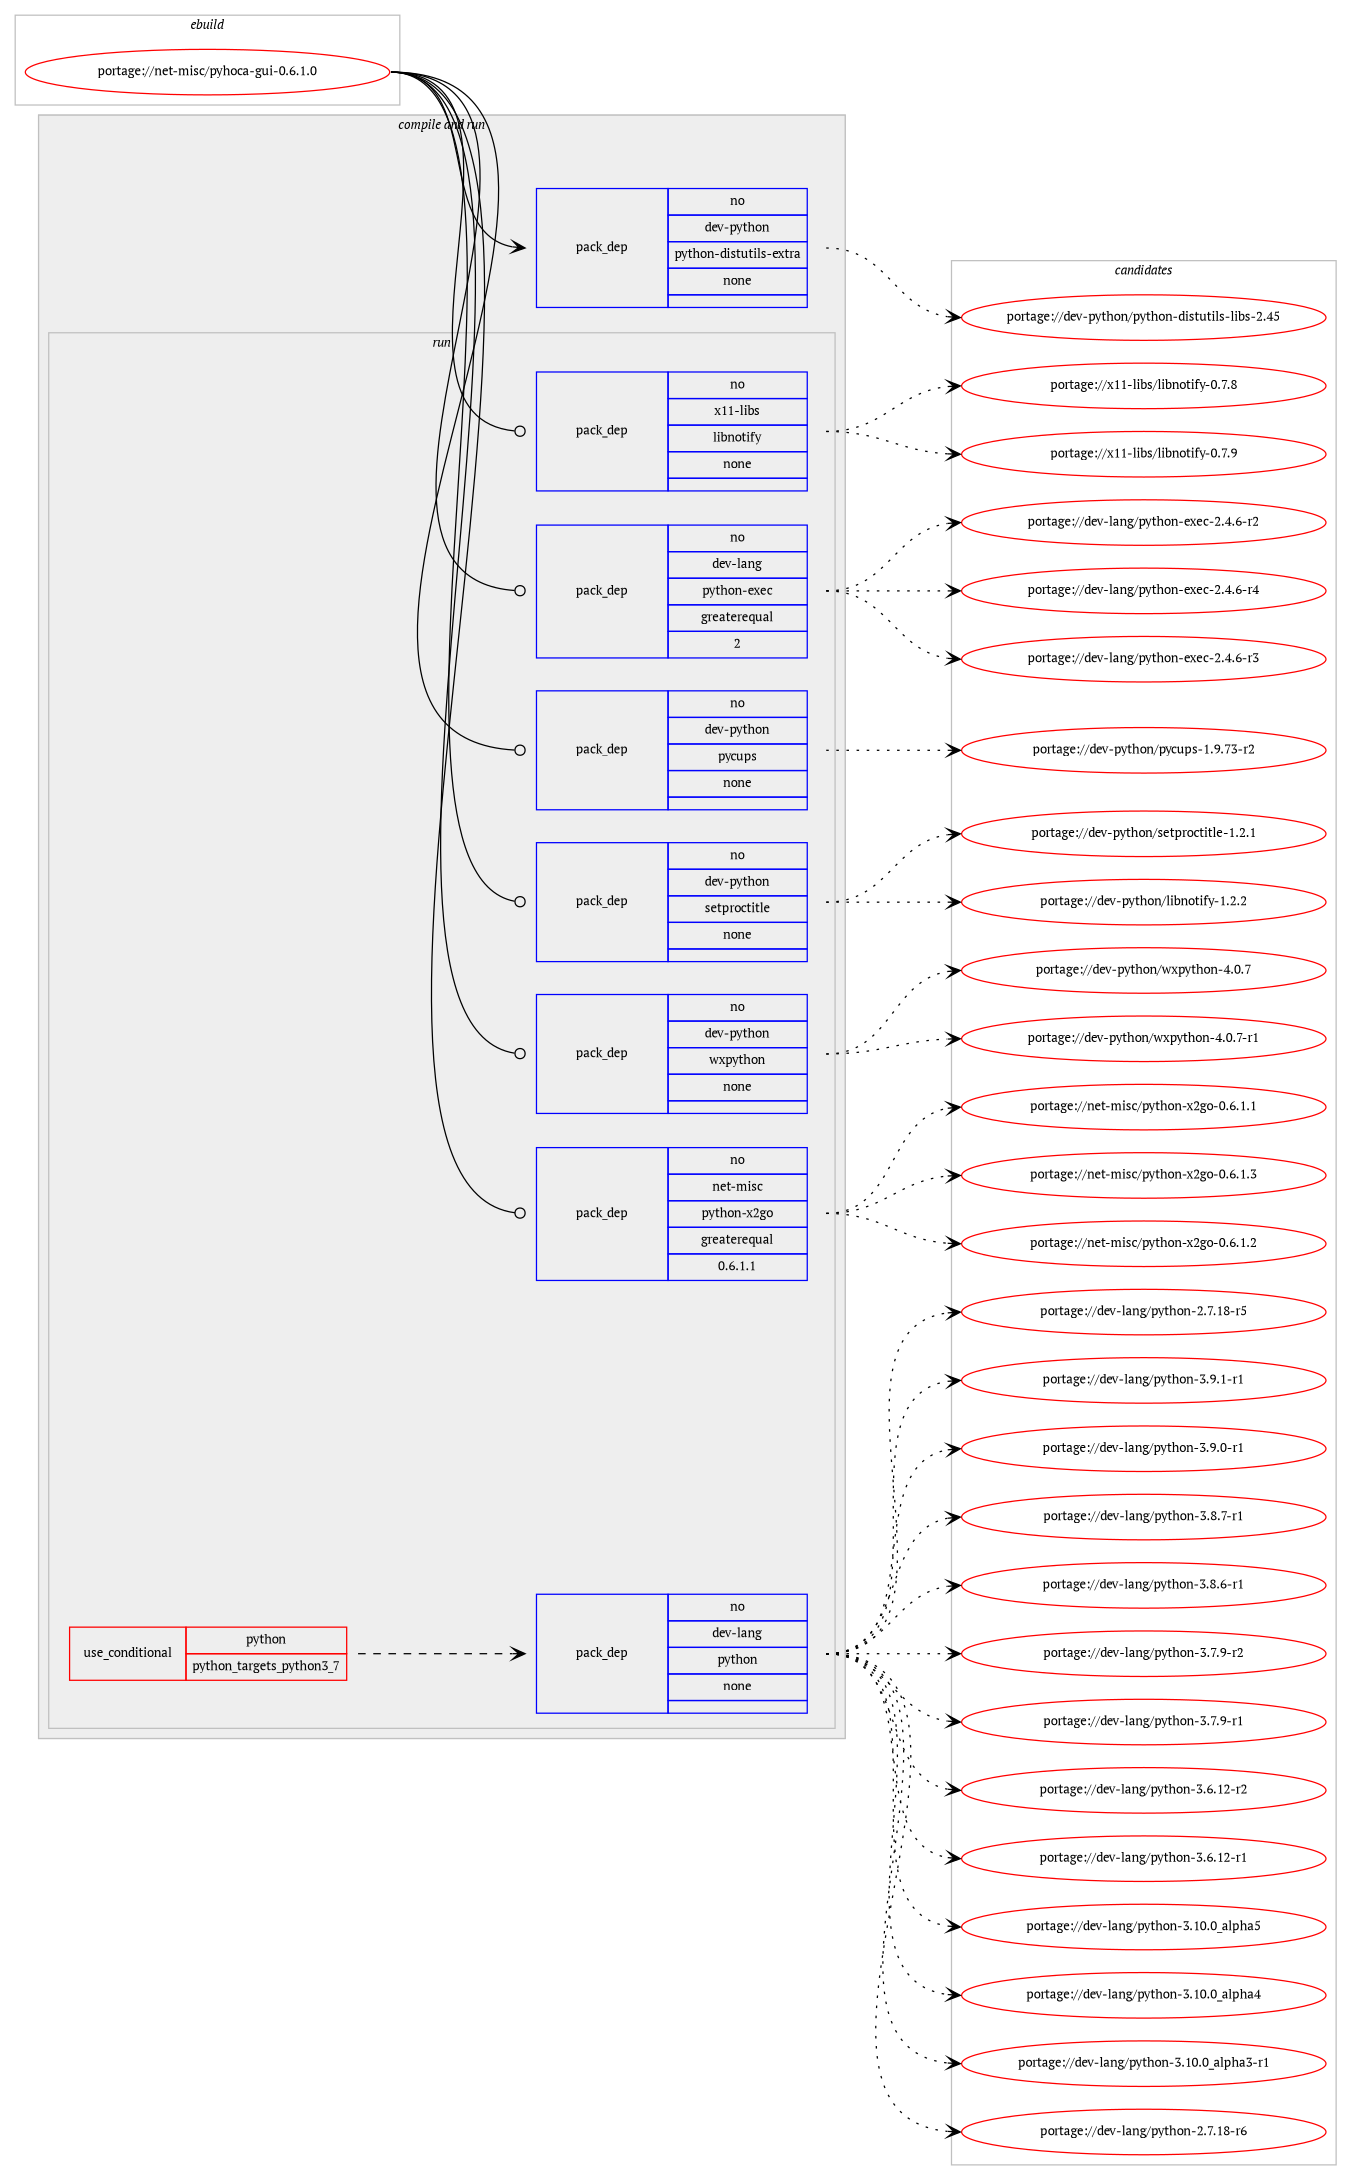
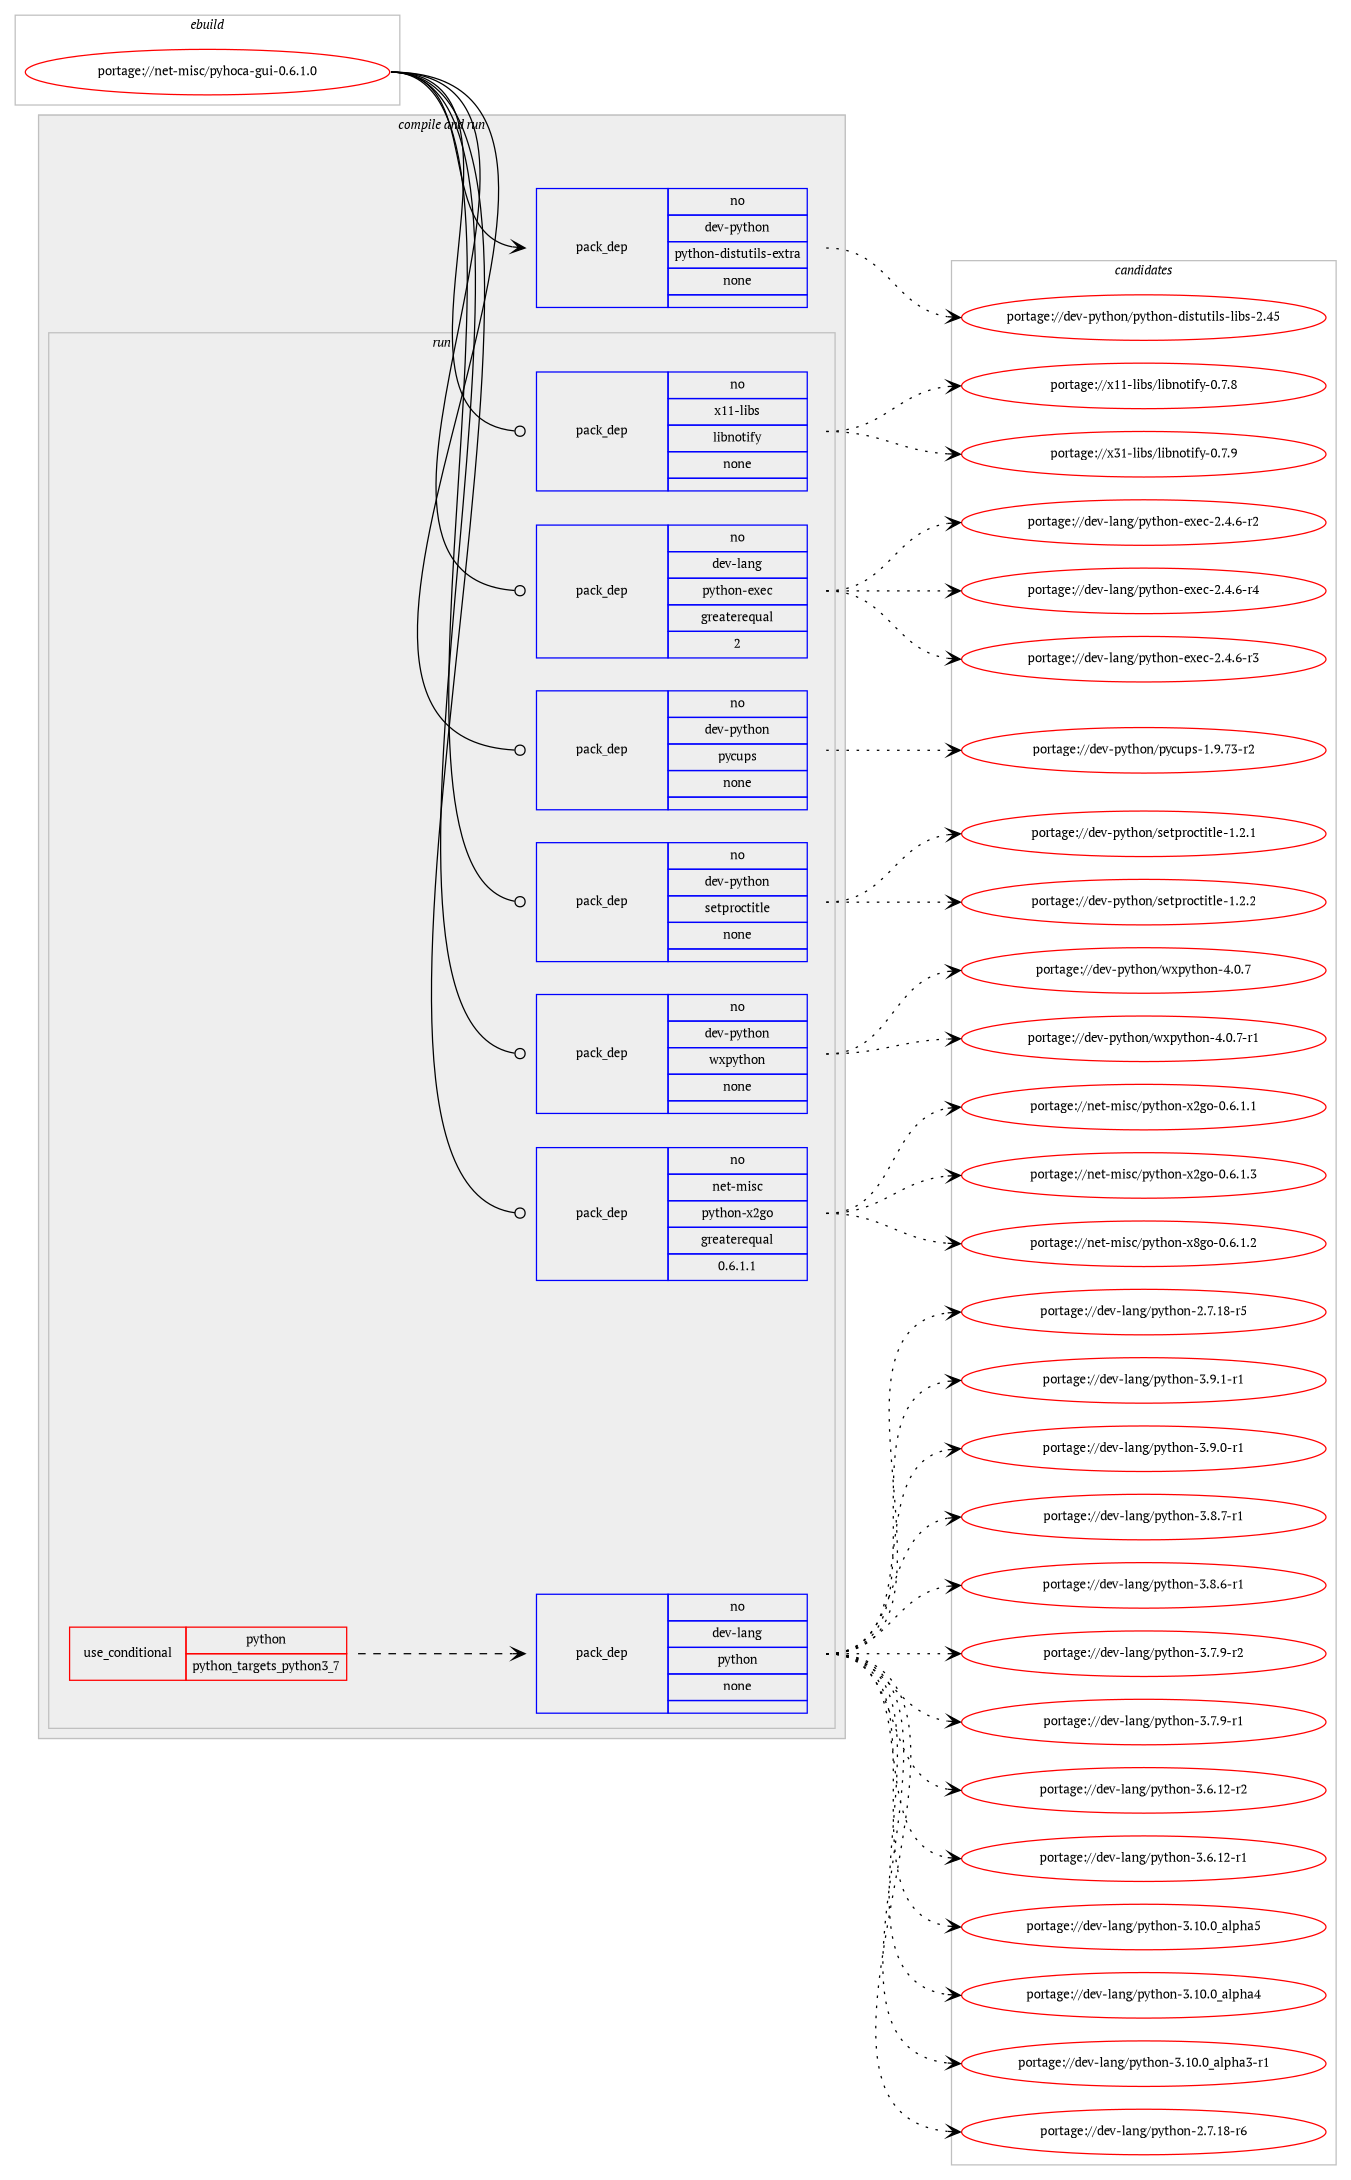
node "portage://x11-libs/libnotify-0.7.9": label "portage://x11-libs/libnotify-0.7.9" -> "portage://x31-libs/libnotify-0.7.9"
node "portage://dev-python/libnotify-1.2.2": label "portage://dev-python/libnotify-1.2.2" -> "portage://dev-python/setproctitle-1.2.2"
node "portage://net-misc/python-x2go-0.6.1.2": label "portage://net-misc/python-x2go-0.6.1.2" -> "portage://net-misc/python-x8go-0.6.1.2"
